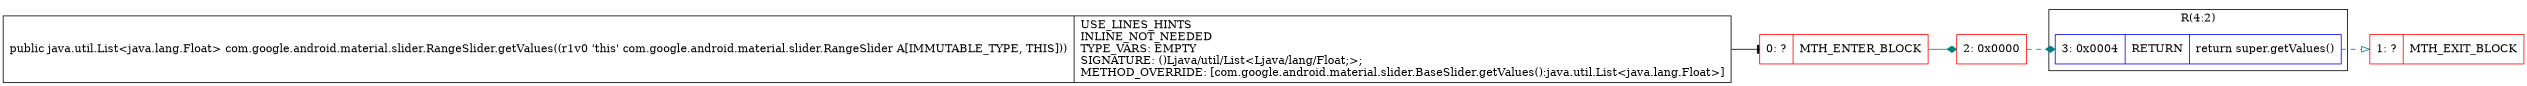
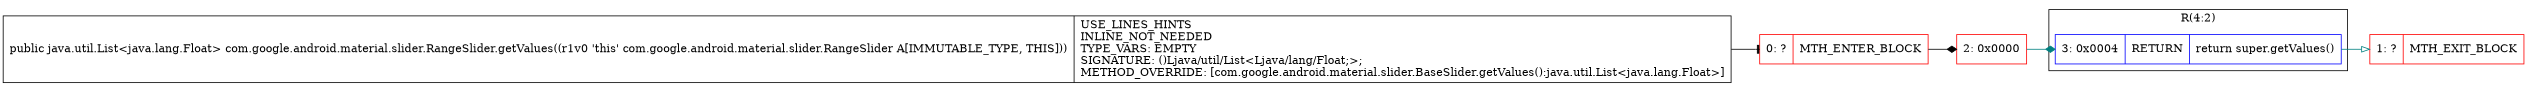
edge "0: ?" -> "2: 0x0000": color teal -> black
edge "2: 0x0000" -> "3: 0x0004": style dashed -> solid
edge "3: 0x0004" -> "1: ?": style dashed -> solid
